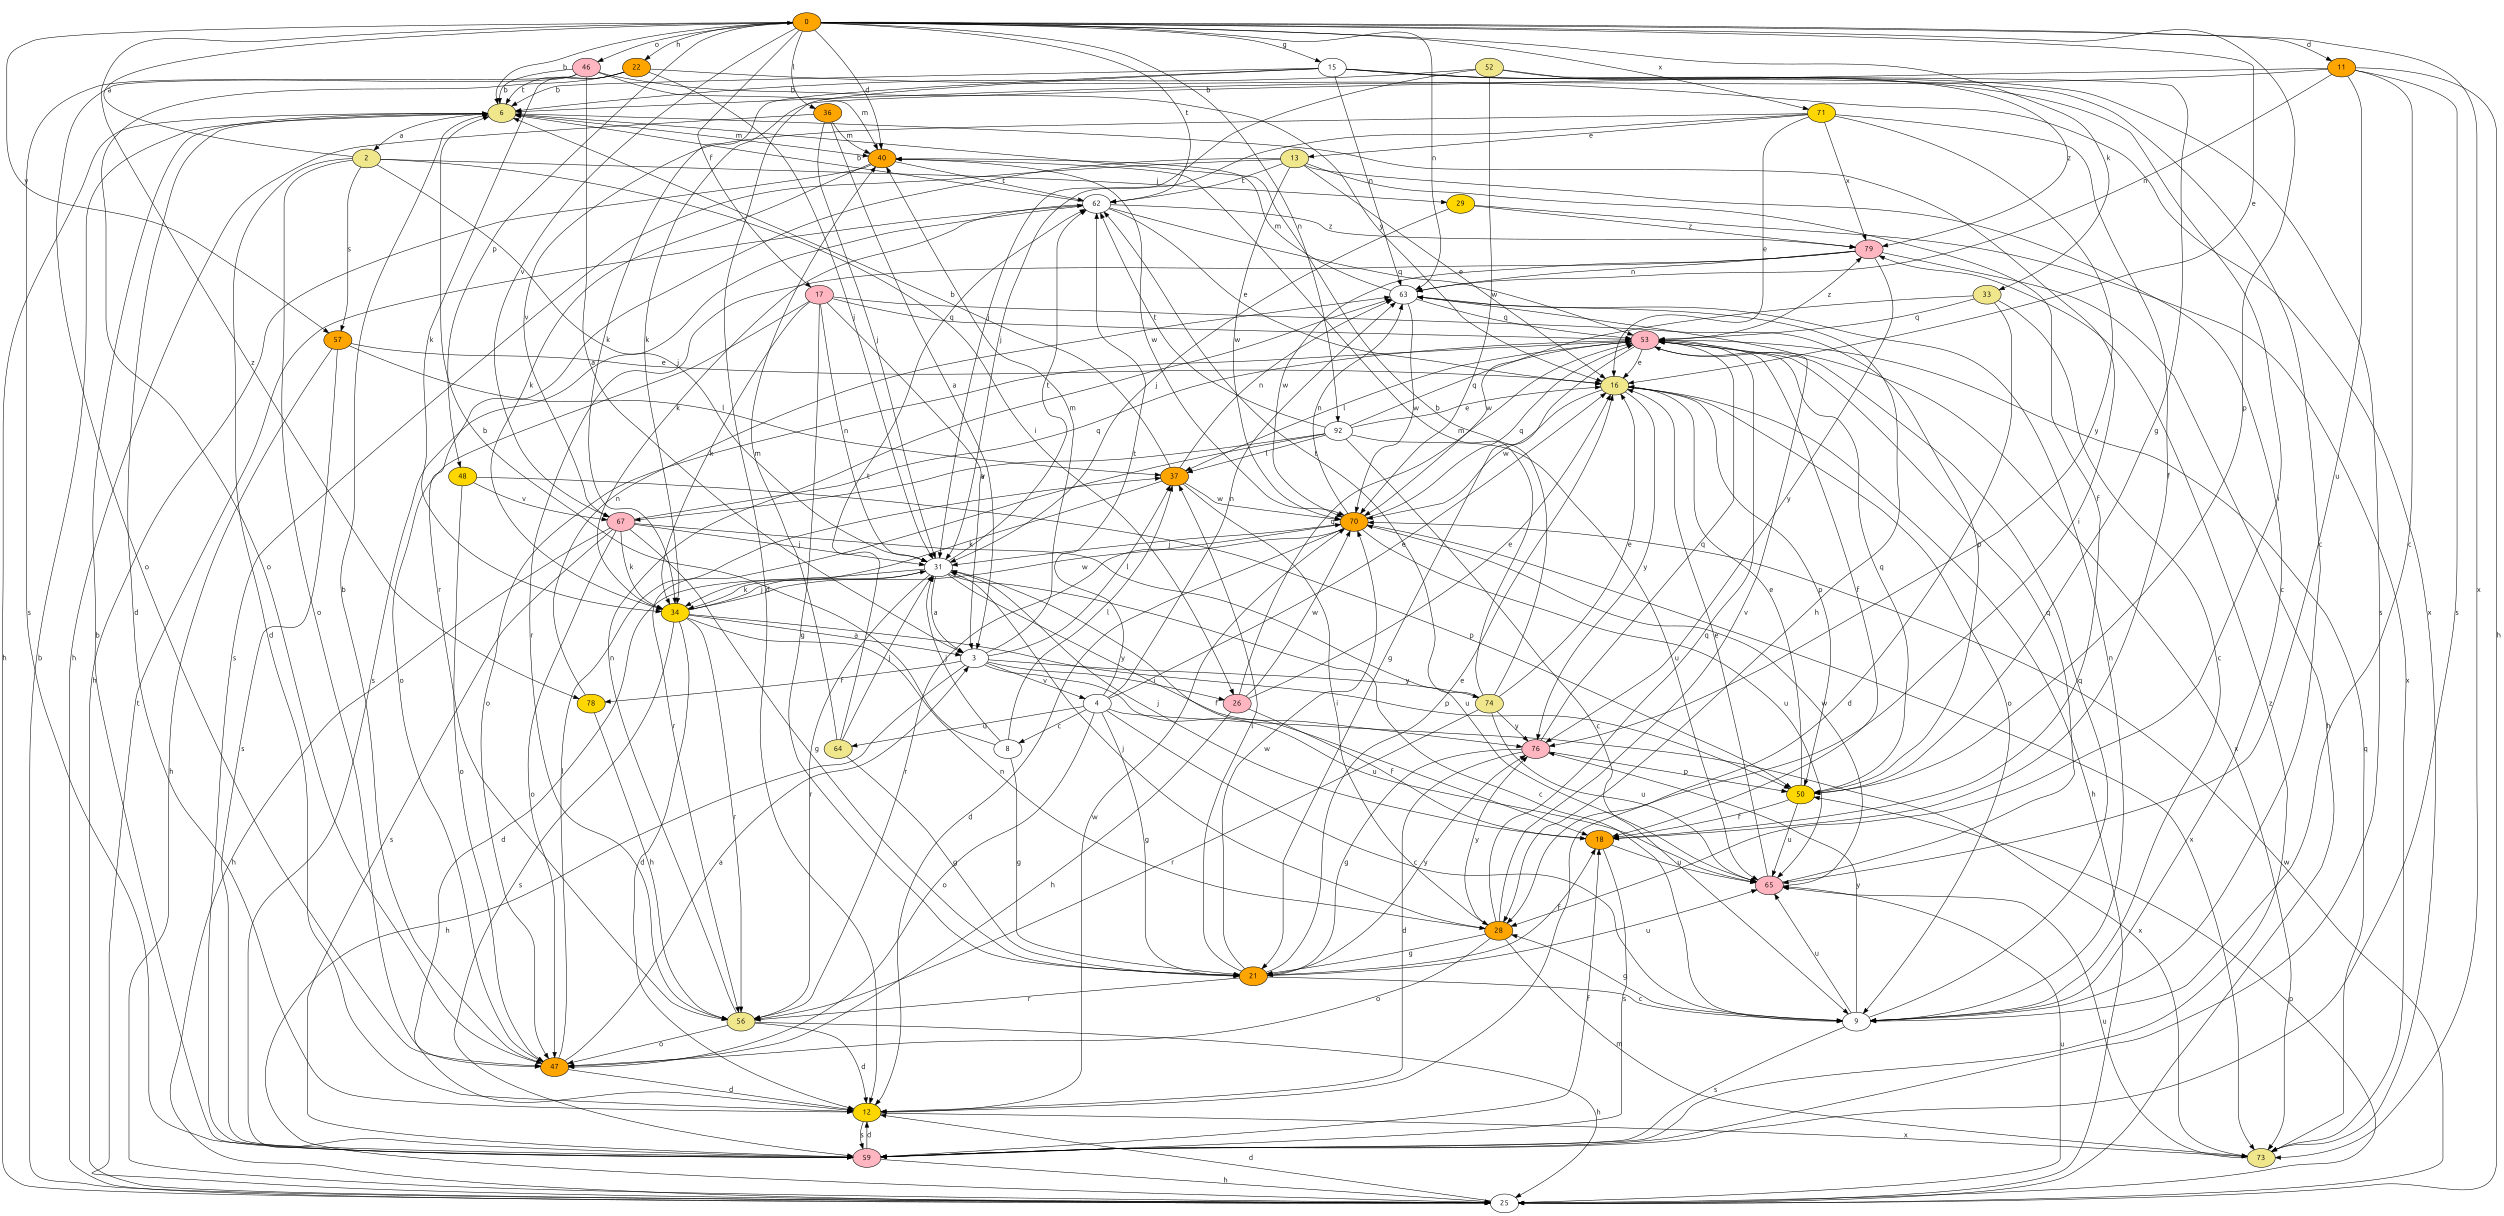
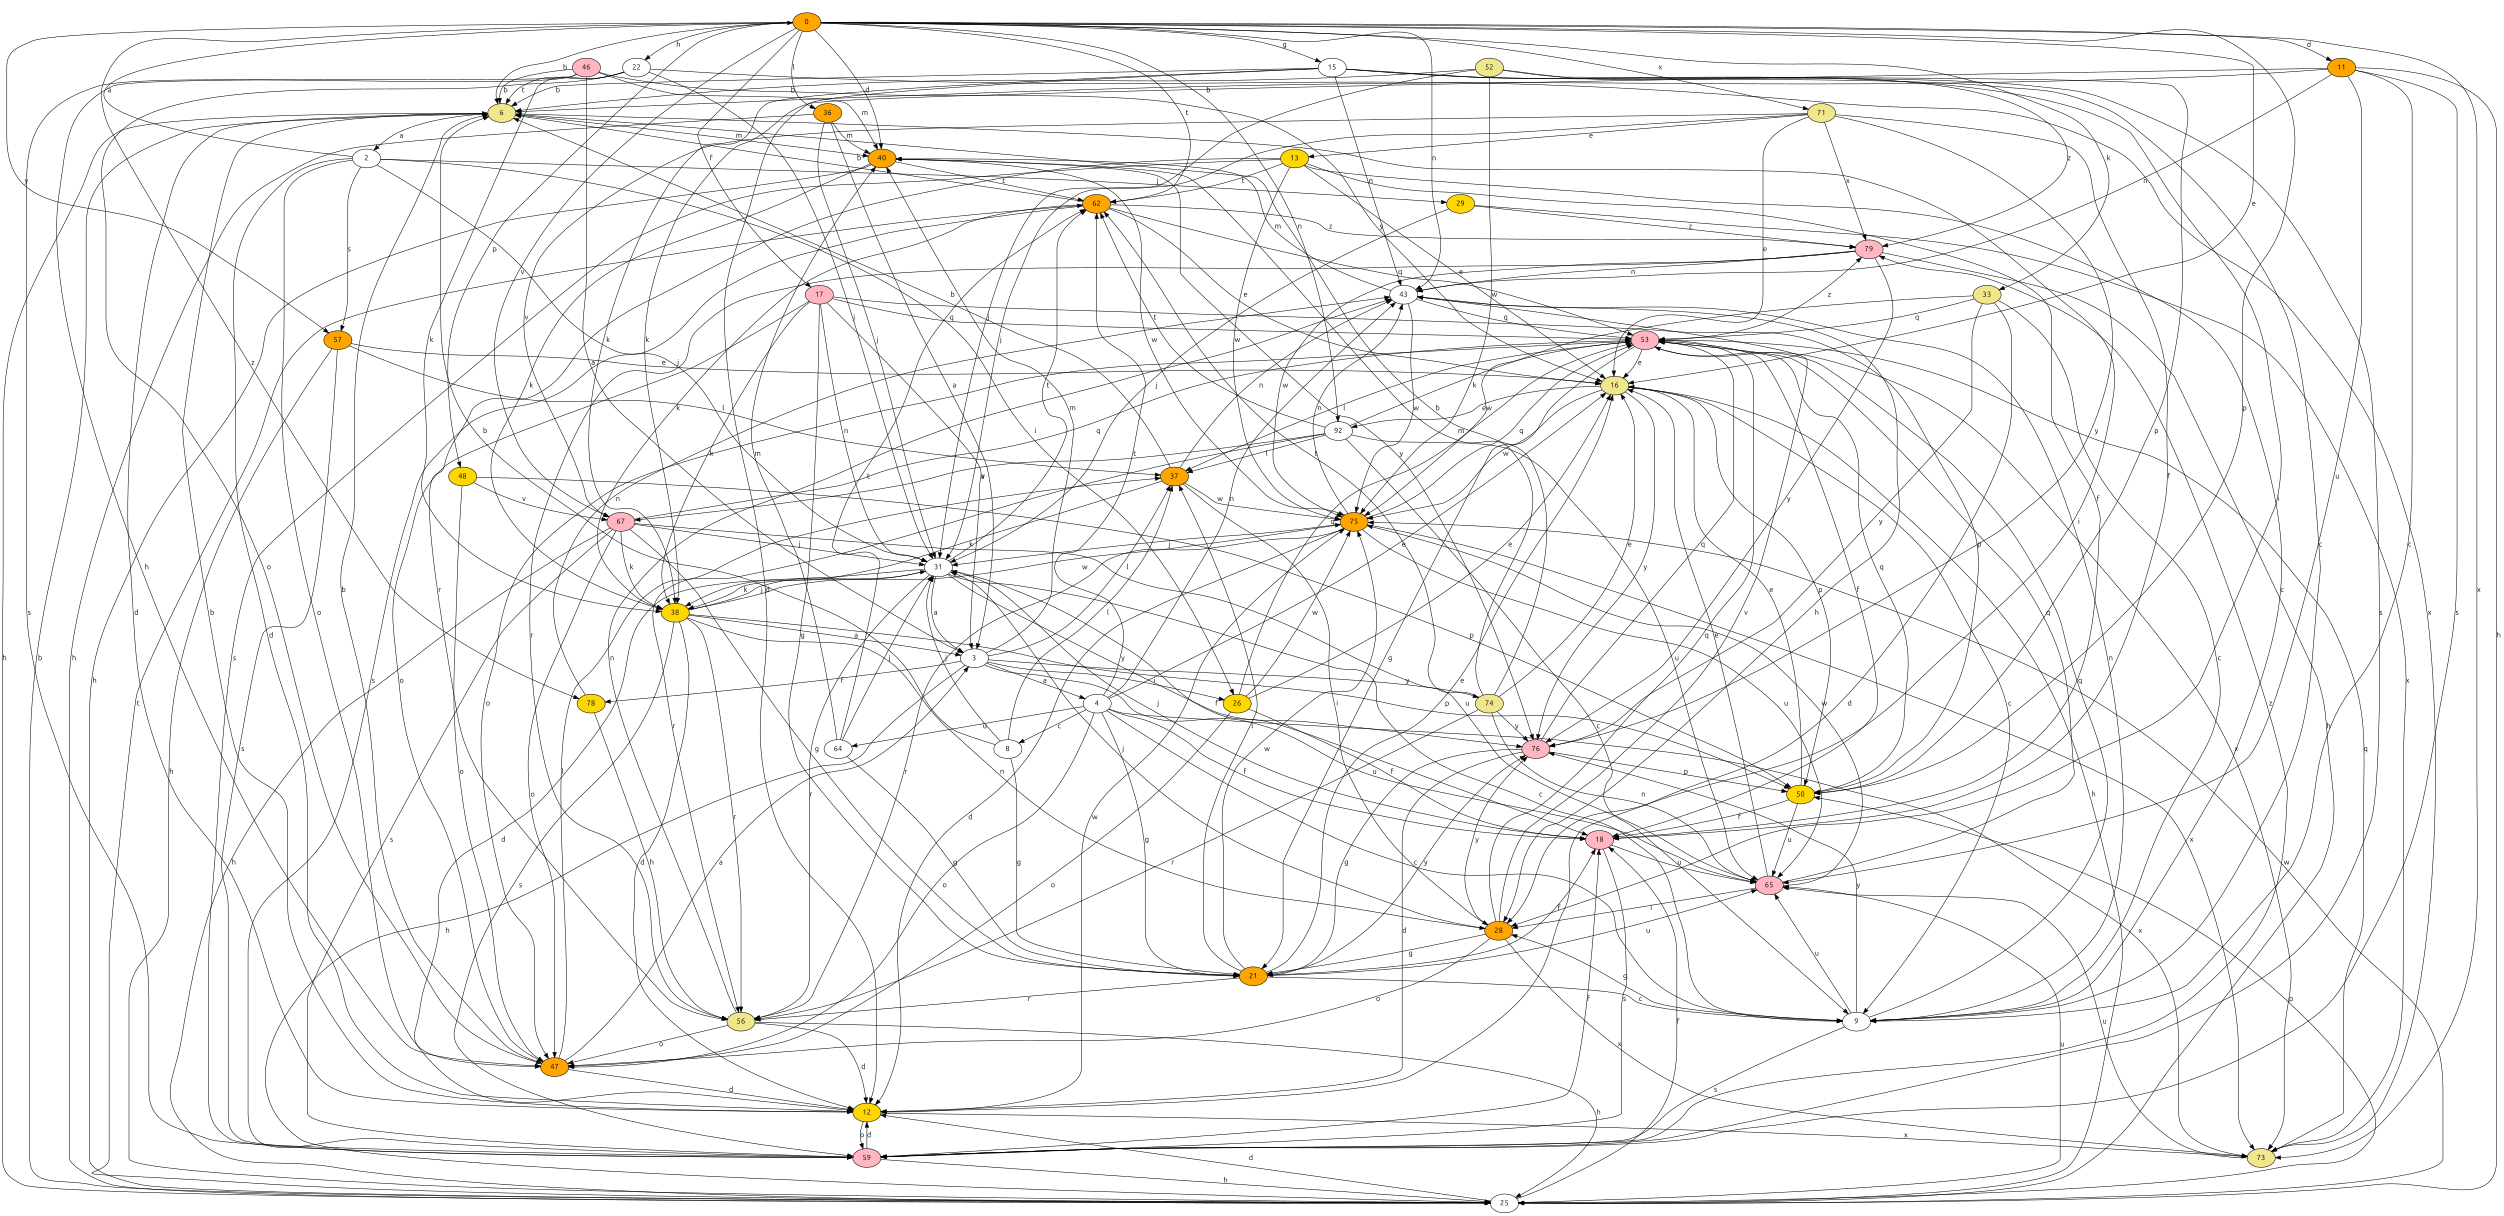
edge "0" -> "46": removed, label "o"
node "22": fillcolor orange -> white
node "71": fillcolor gold -> khaki
node "2": fillcolor khaki -> white
node "13": fillcolor khaki -> gold
node "62": fillcolor white -> orange
node "63": label "63" -> "43"
edge "40" -> "76": added, label "y"
edge "92" -> "53": label "q" -> "k"
edge "92" -> "16": reversed
edge "52" -> "50": label "g" -> "p"
node "70": label "70" -> "75"
edge "46" -> "47": label "o" -> "h"
edge "33" -> "76": added, label "y"
node "34": label "34" -> "38"
edge "3" -> "4": label "v" -> "a"
node "26": fillcolor lightpink -> gold
edge "16" -> "9": label "o" -> "c"
node "64": fillcolor khaki -> white
edge "74" -> "65": label "u" -> "n"
edge "4" -> "18": added, label "f"
node "18": fillcolor orange -> lightpink
edge "59" -> "6": now "12" -> "6"
edge "26" -> "47": label "h" -> "o"
edge "65" -> "28": added, label "i"
edge "28" -> "73": label "m" -> "x"
edge "25" -> "18": added, label "f"
edge "12" -> "59": label "s" -> "o"
